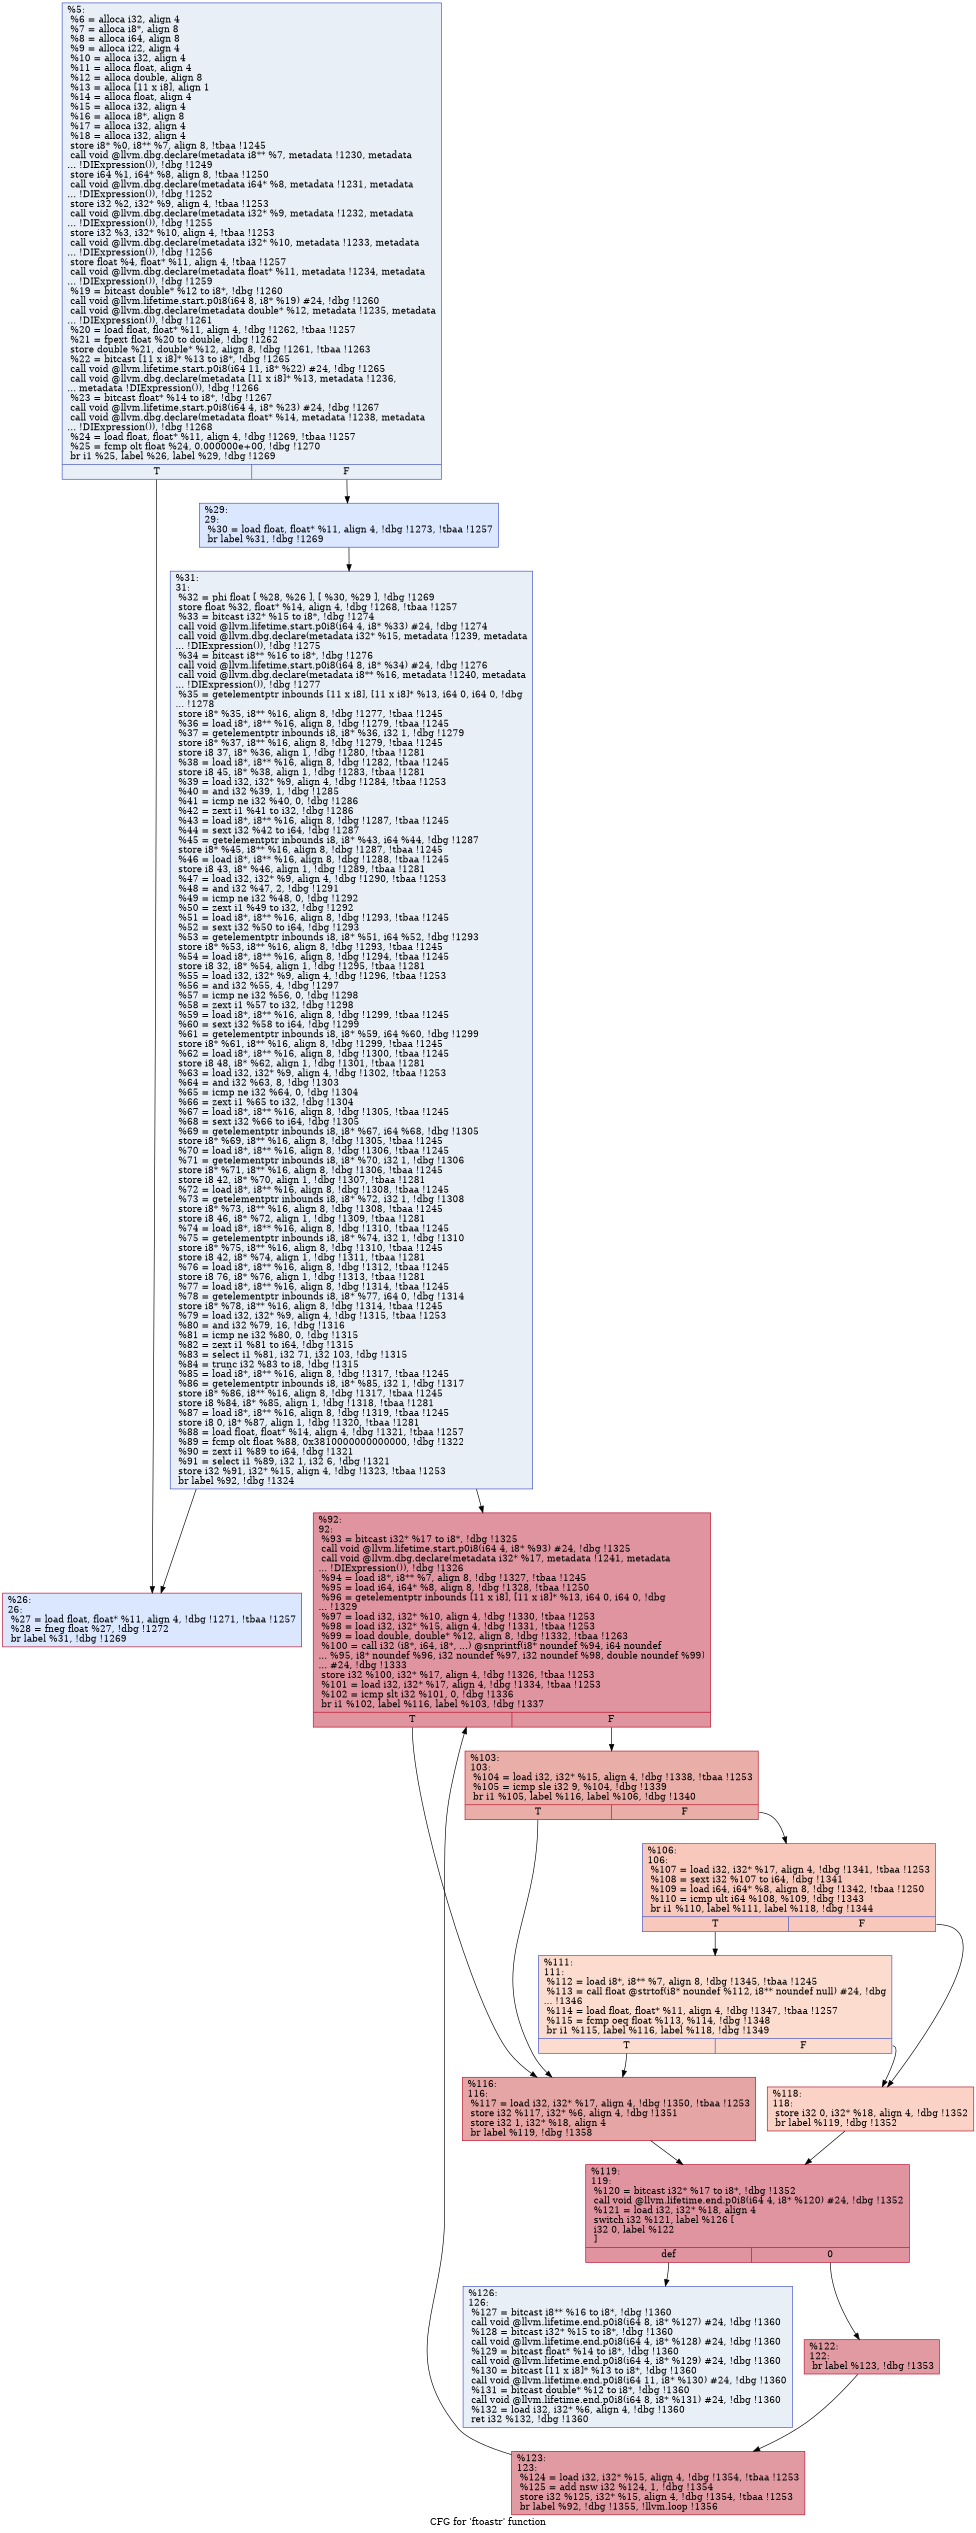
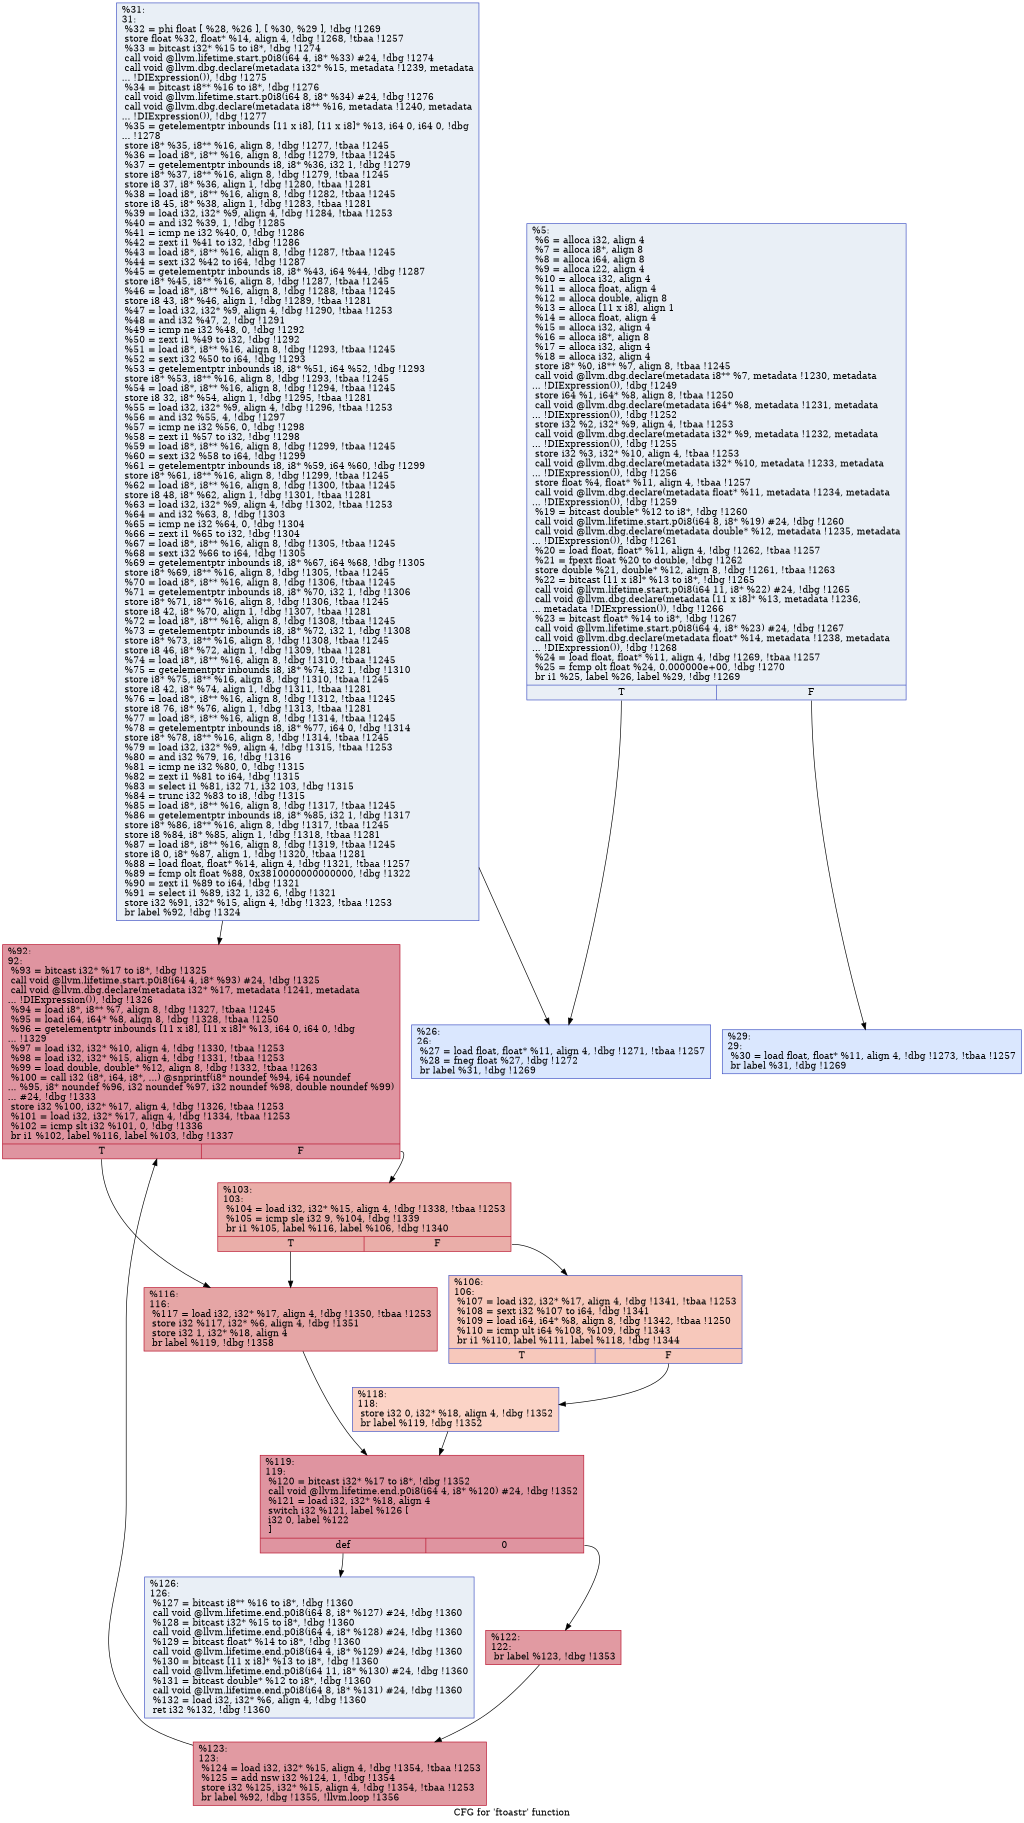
edge "%29:" -> "%31:": removed
node "%26:": color #b70d28ff -> #3d50c3ff
node "%111:": removed
node "%118:": color #b70d28ff -> #3d50c3ff
